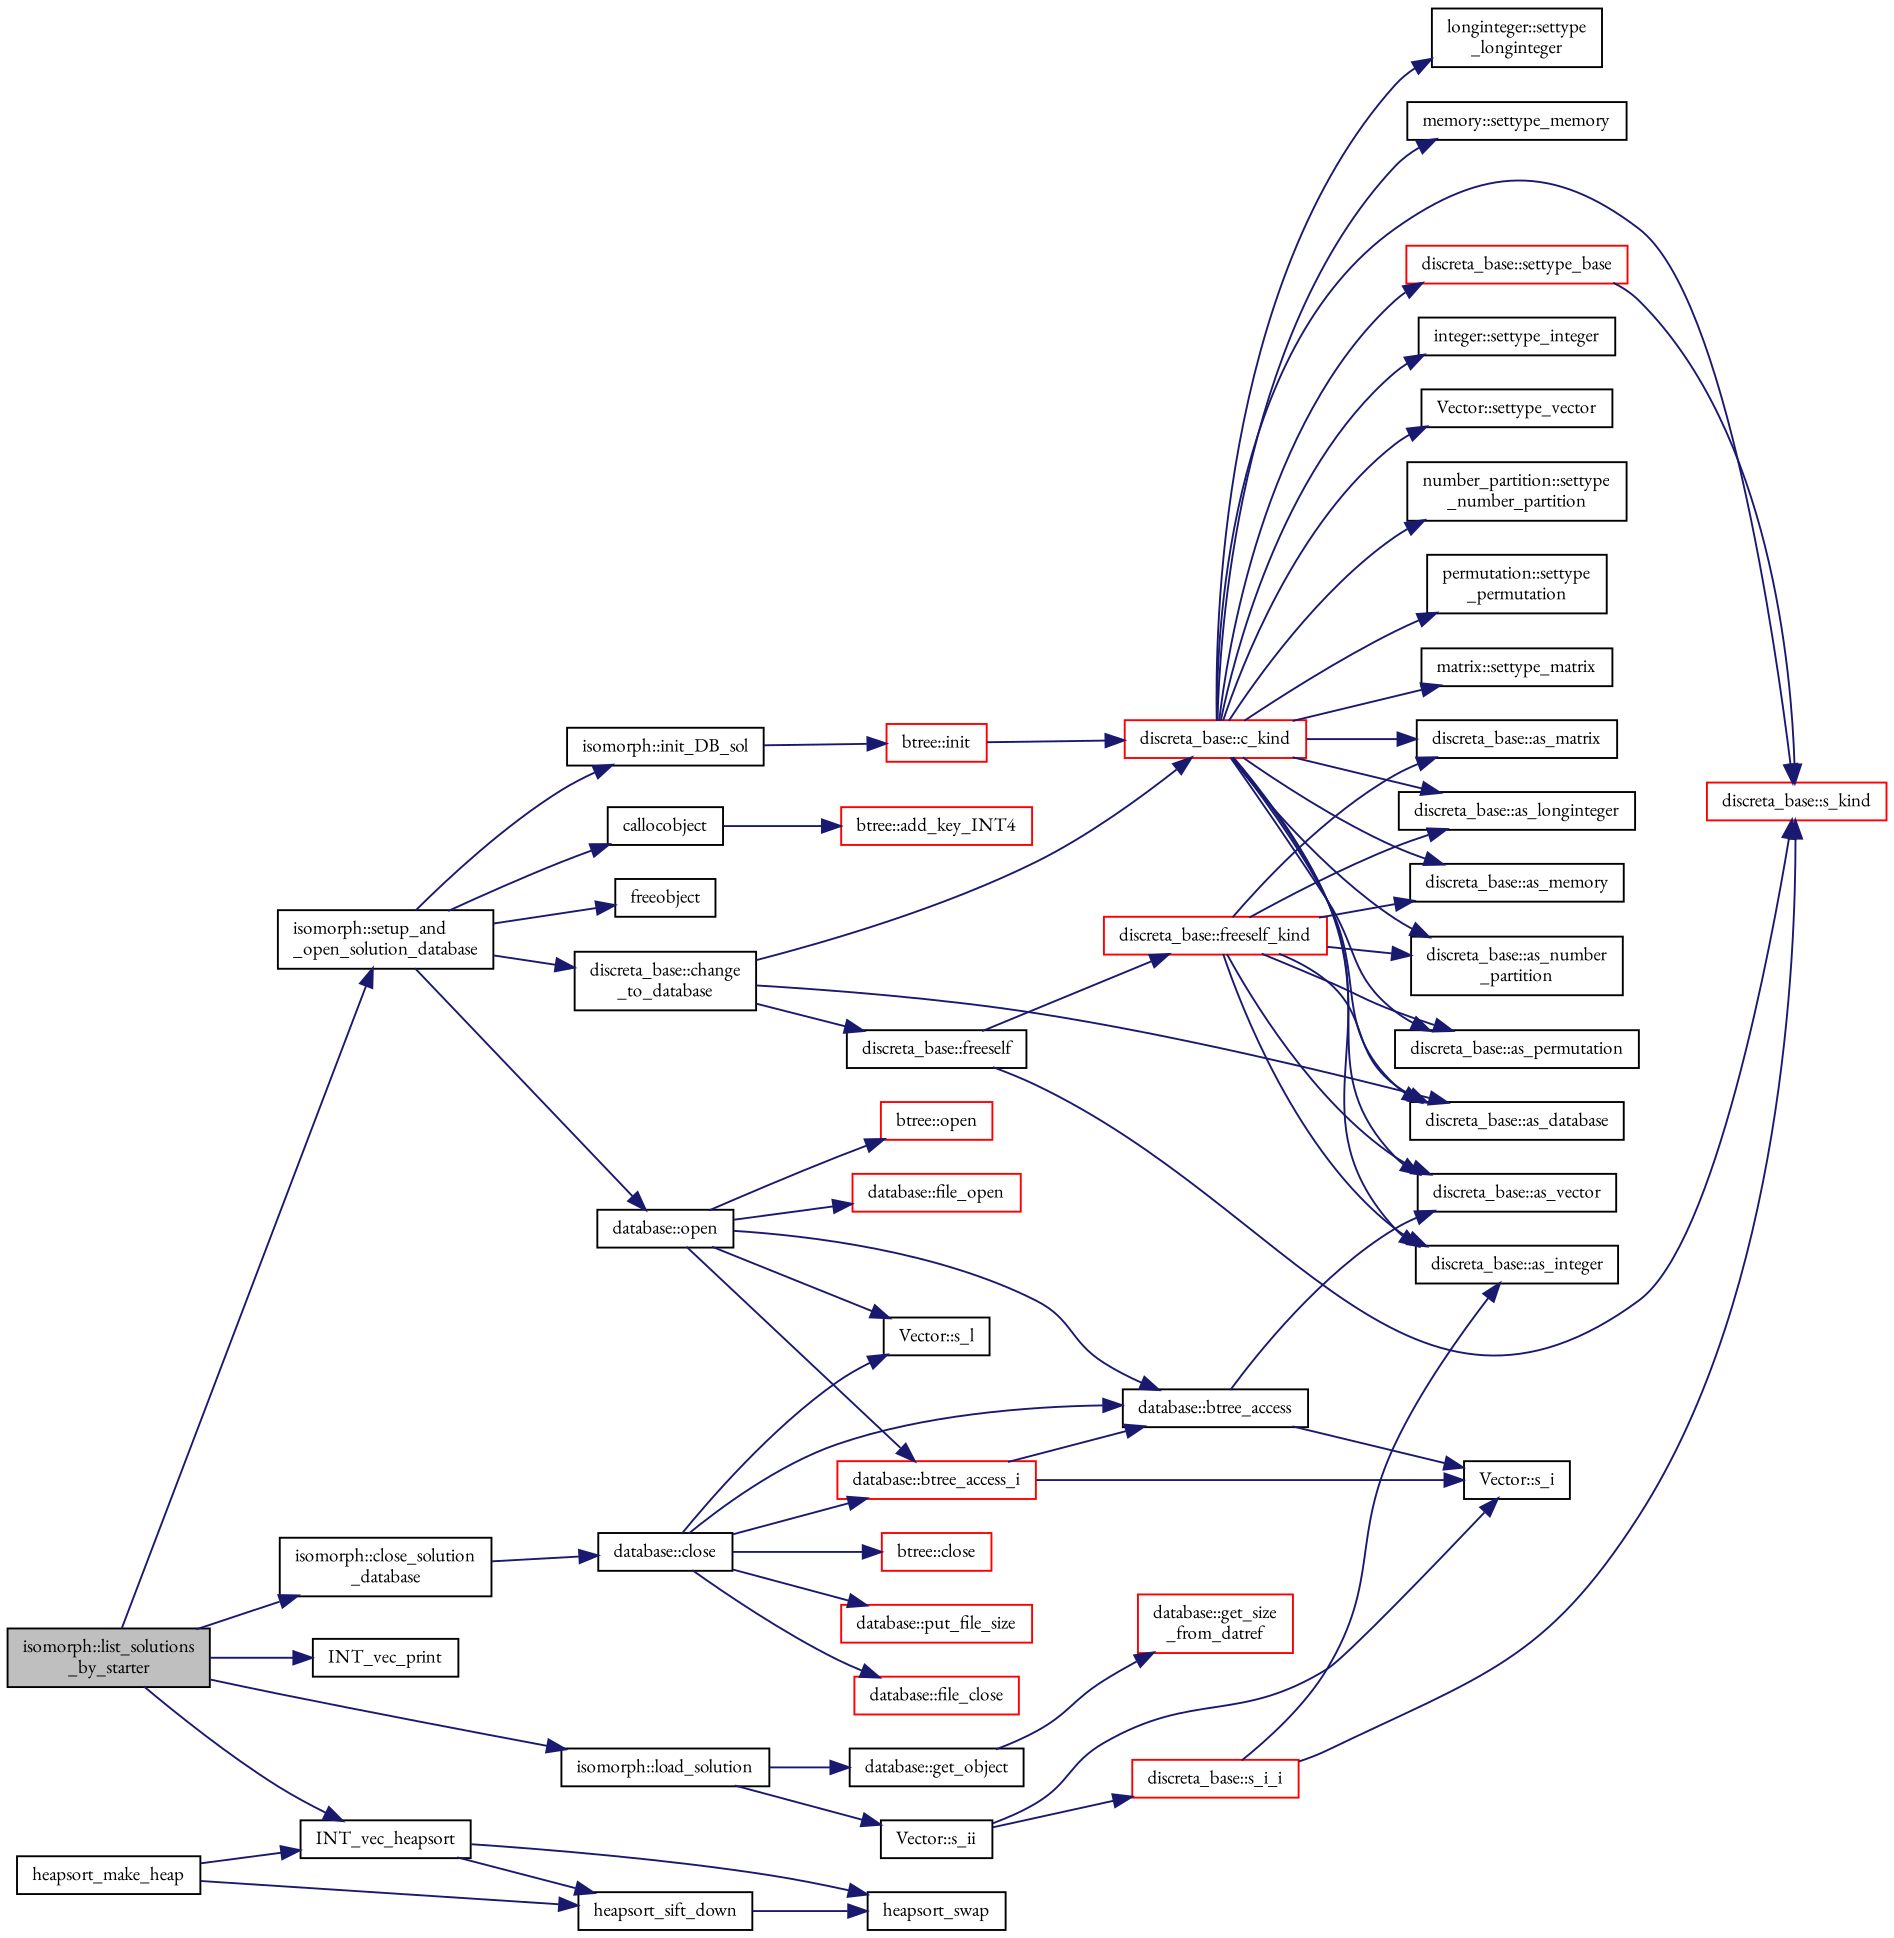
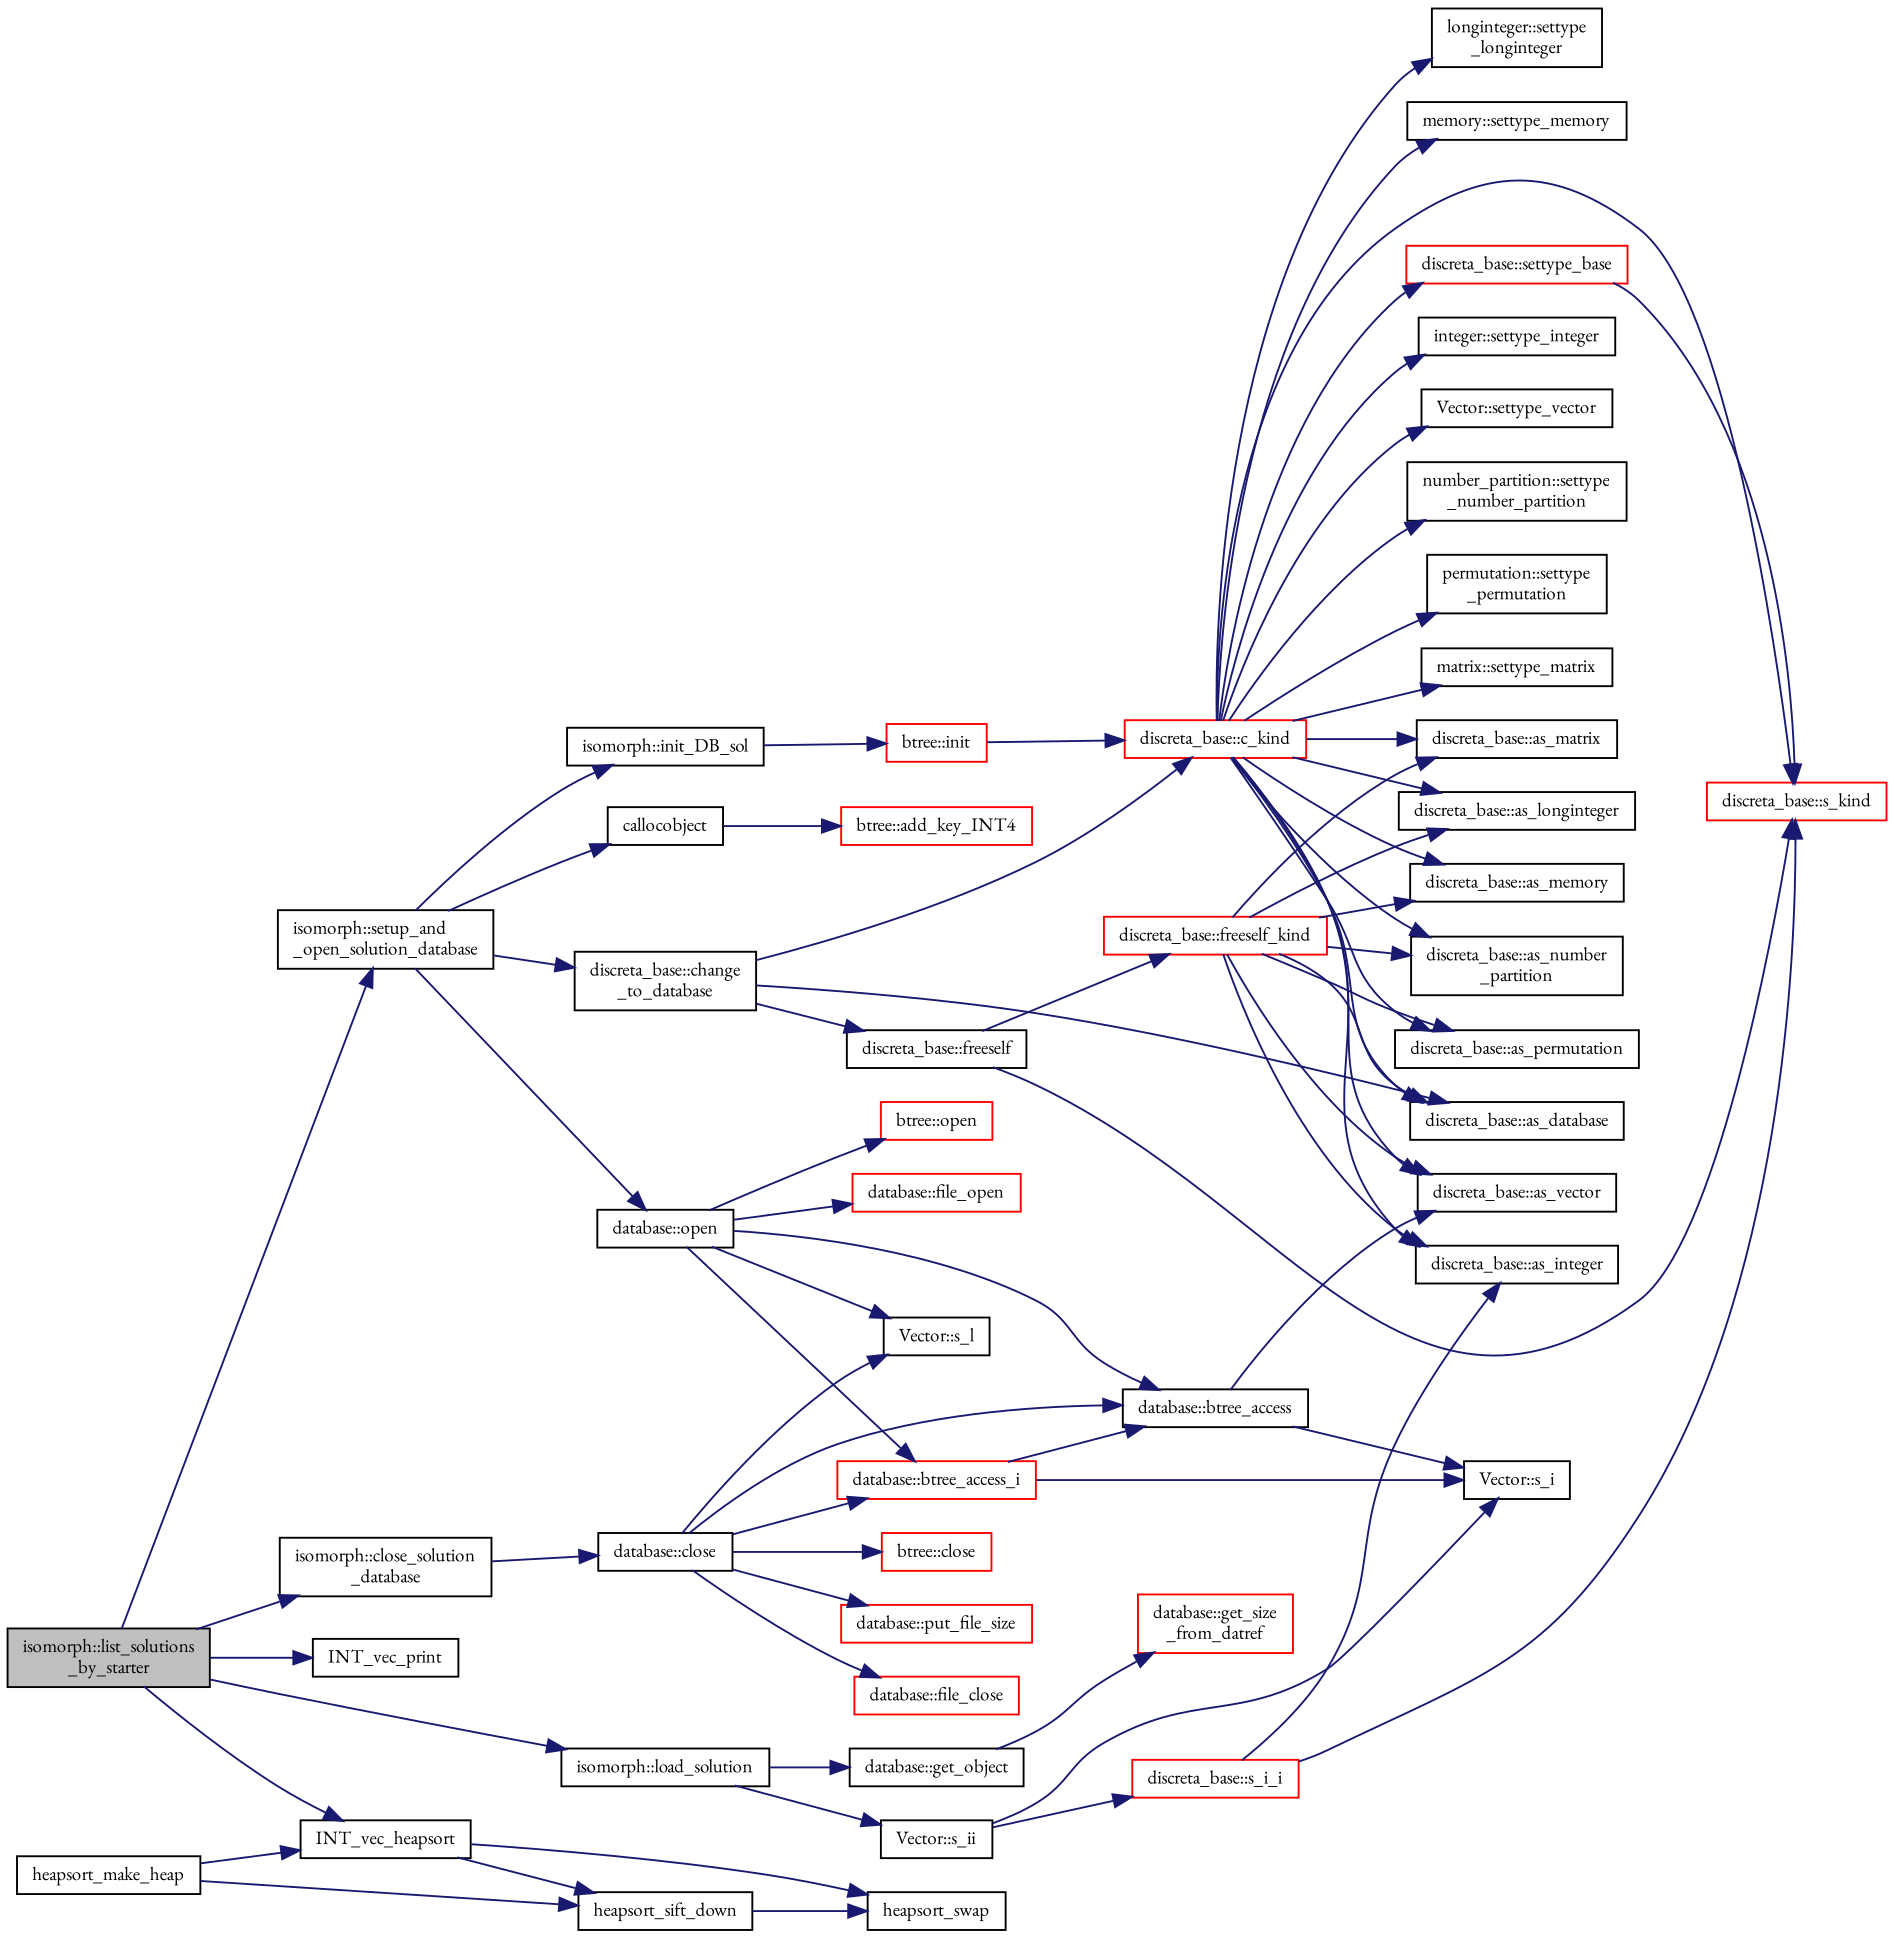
node "freeobject": removed
